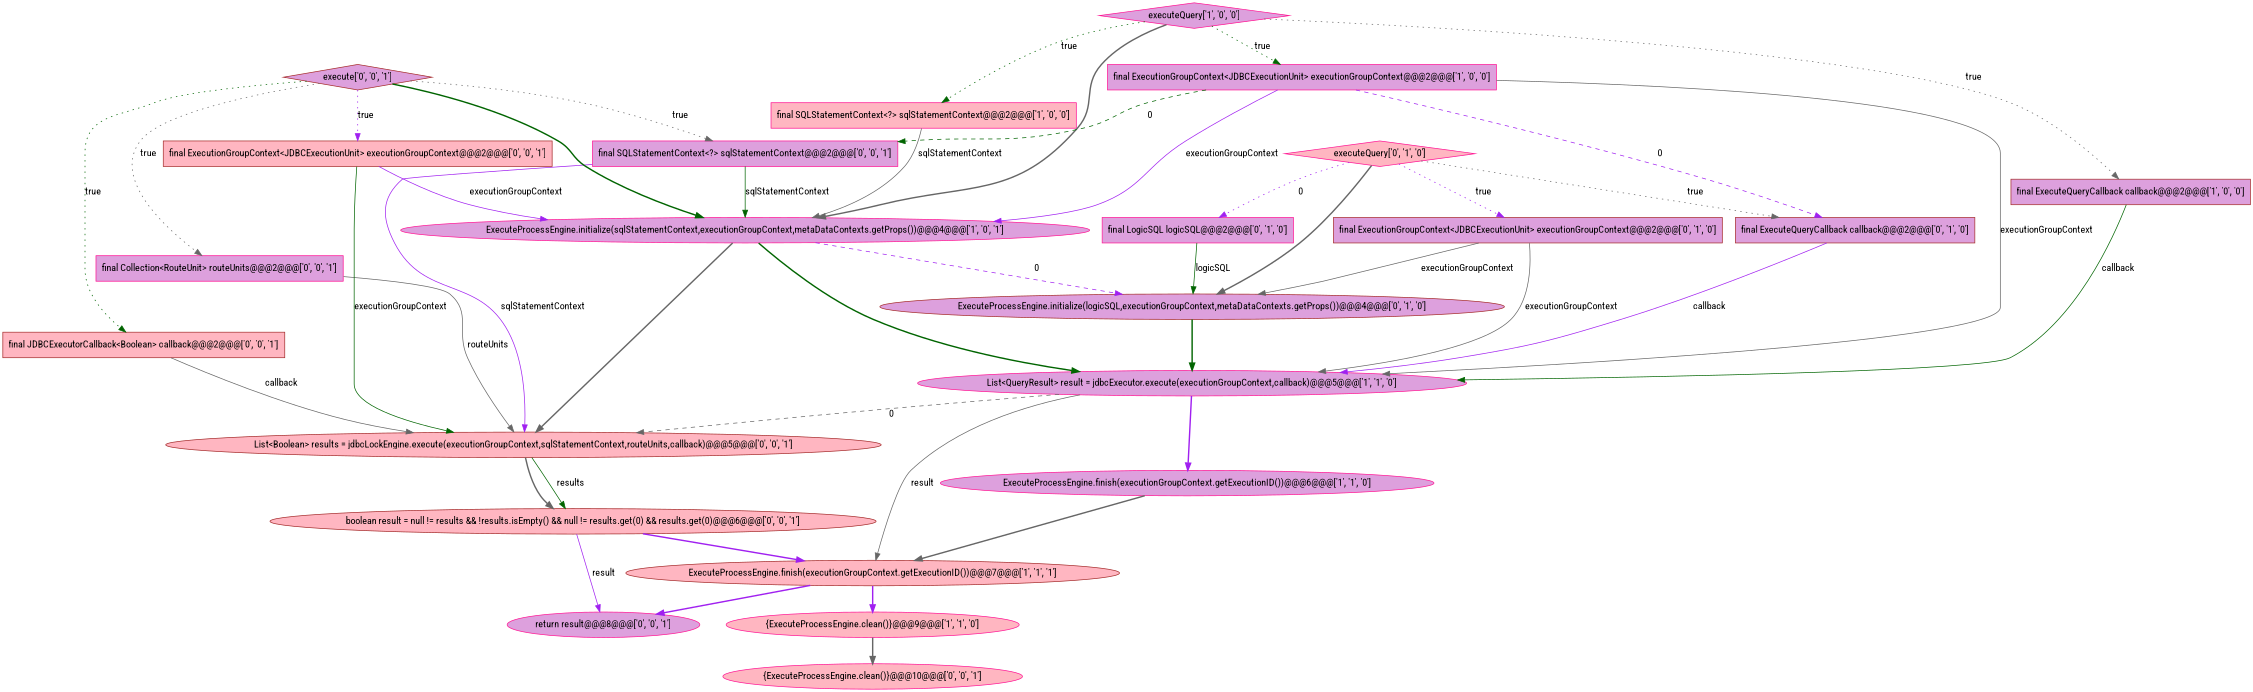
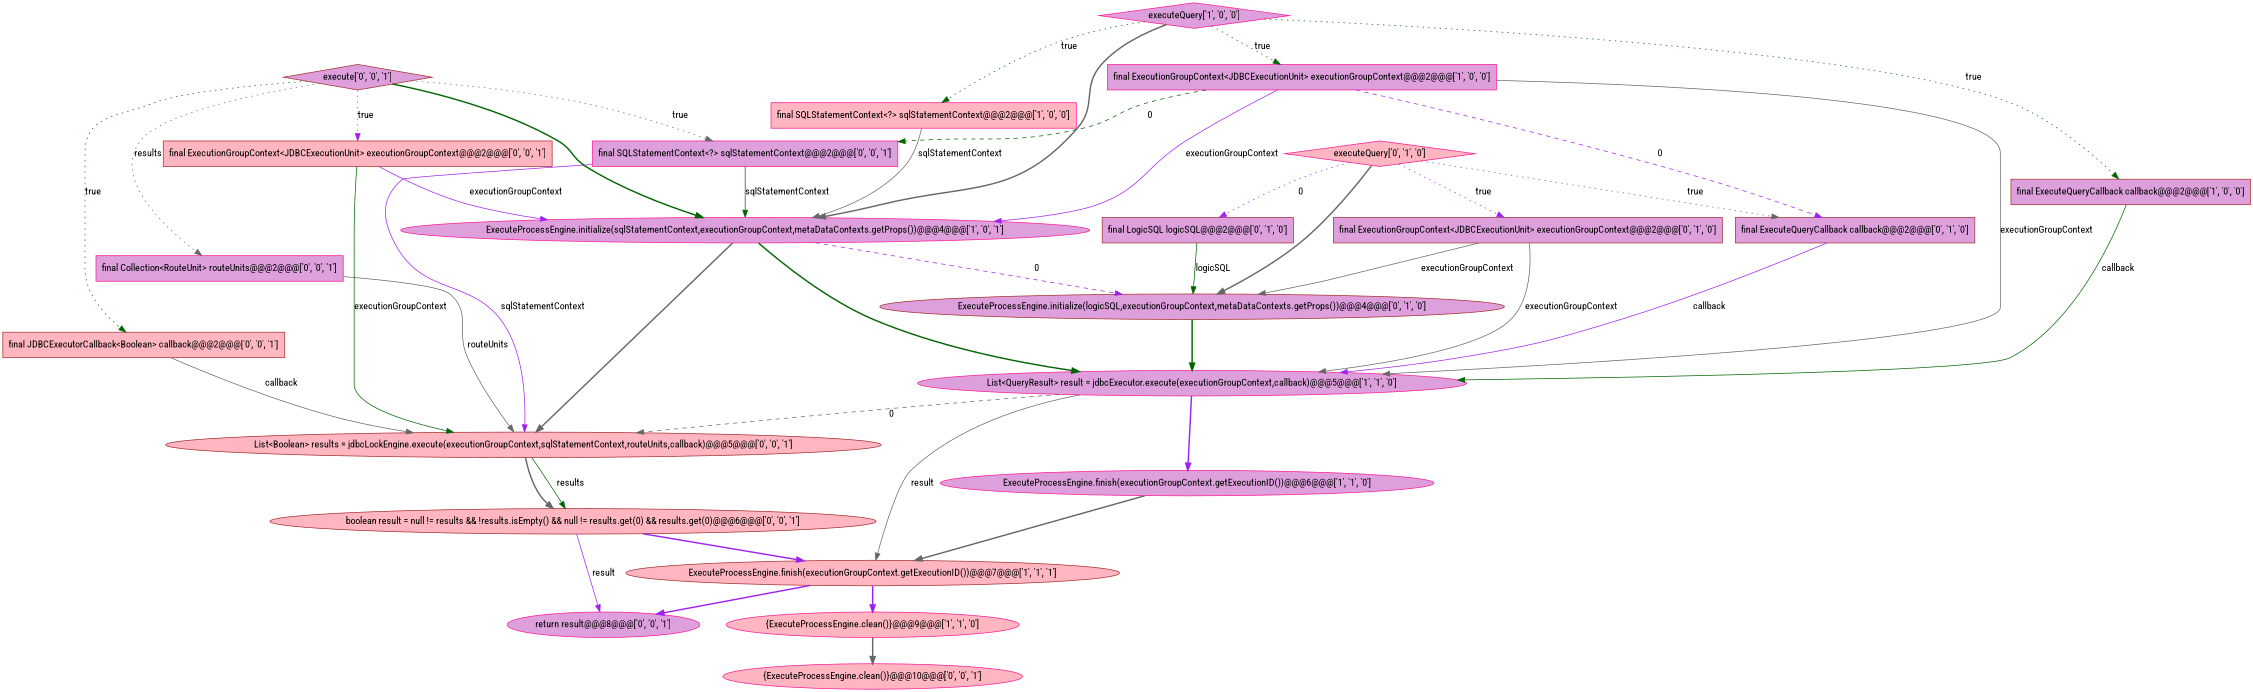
edge "executeQuery['1', '0', '0']" -> "final ExecuteQueryCallback callback@@@2@@@['1', '0', '0']": color gray40 -> darkgreen
edge "execute['0', '0', '1']" -> "final Collection<RouteUnit> routeUnits@@@2@@@['0', '0', '1']": label "true" -> "results"
node "final LogicSQL logicSQL@@@2@@@['0', '1', '0']": color deeppink -> brown
